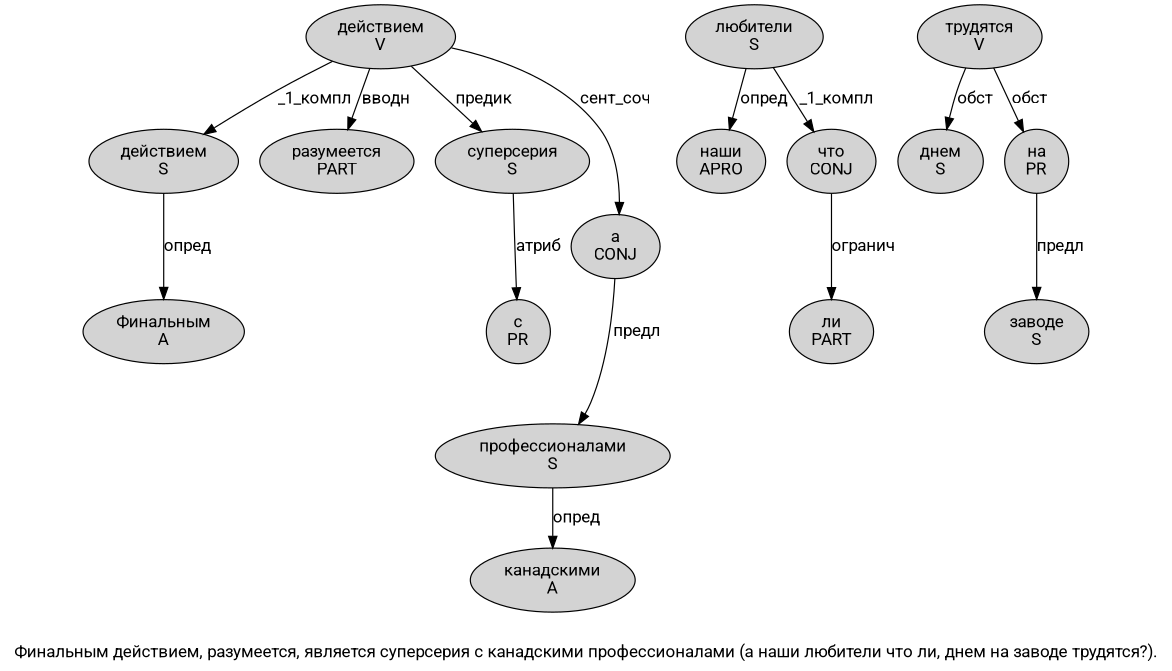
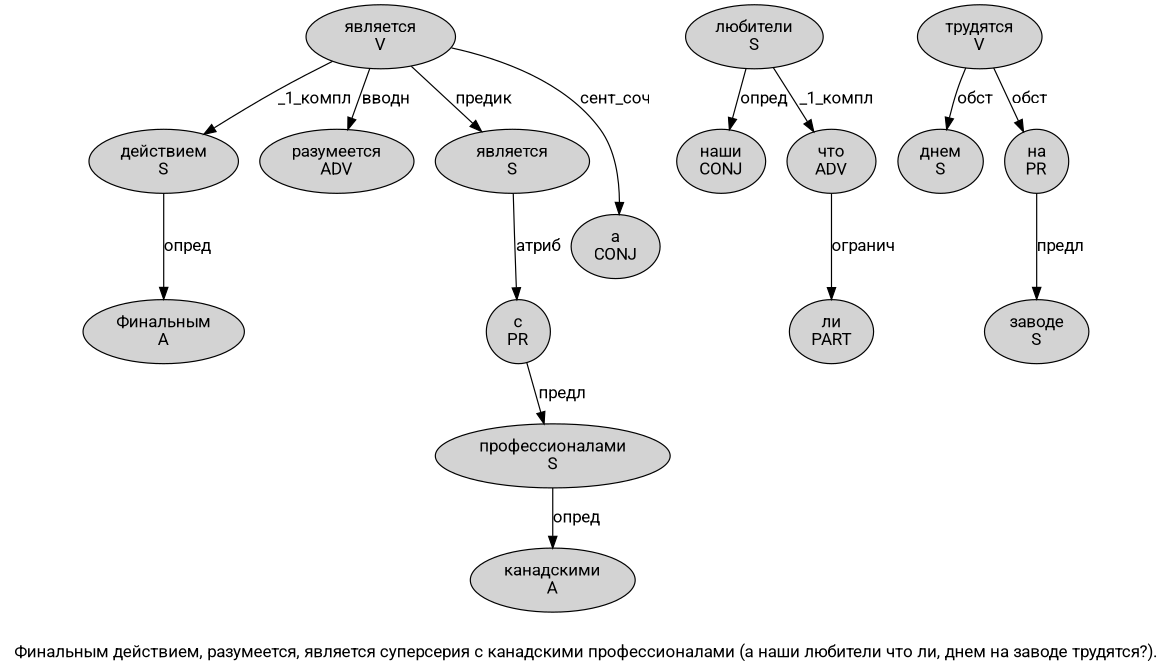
node "действием V": label "действием V" -> "является V"
node "разумеется PART": label "разумеется PART" -> "разумеется ADV"
node "суперсерия S": label "суперсерия S" -> "является S"
node "наши APRO": label "наши APRO" -> "наши CONJ"
node "что CONJ": label "что CONJ" -> "что ADV"
edge "а CONJ" -> "профессионалами S": now "с PR" -> "профессионалами S"
